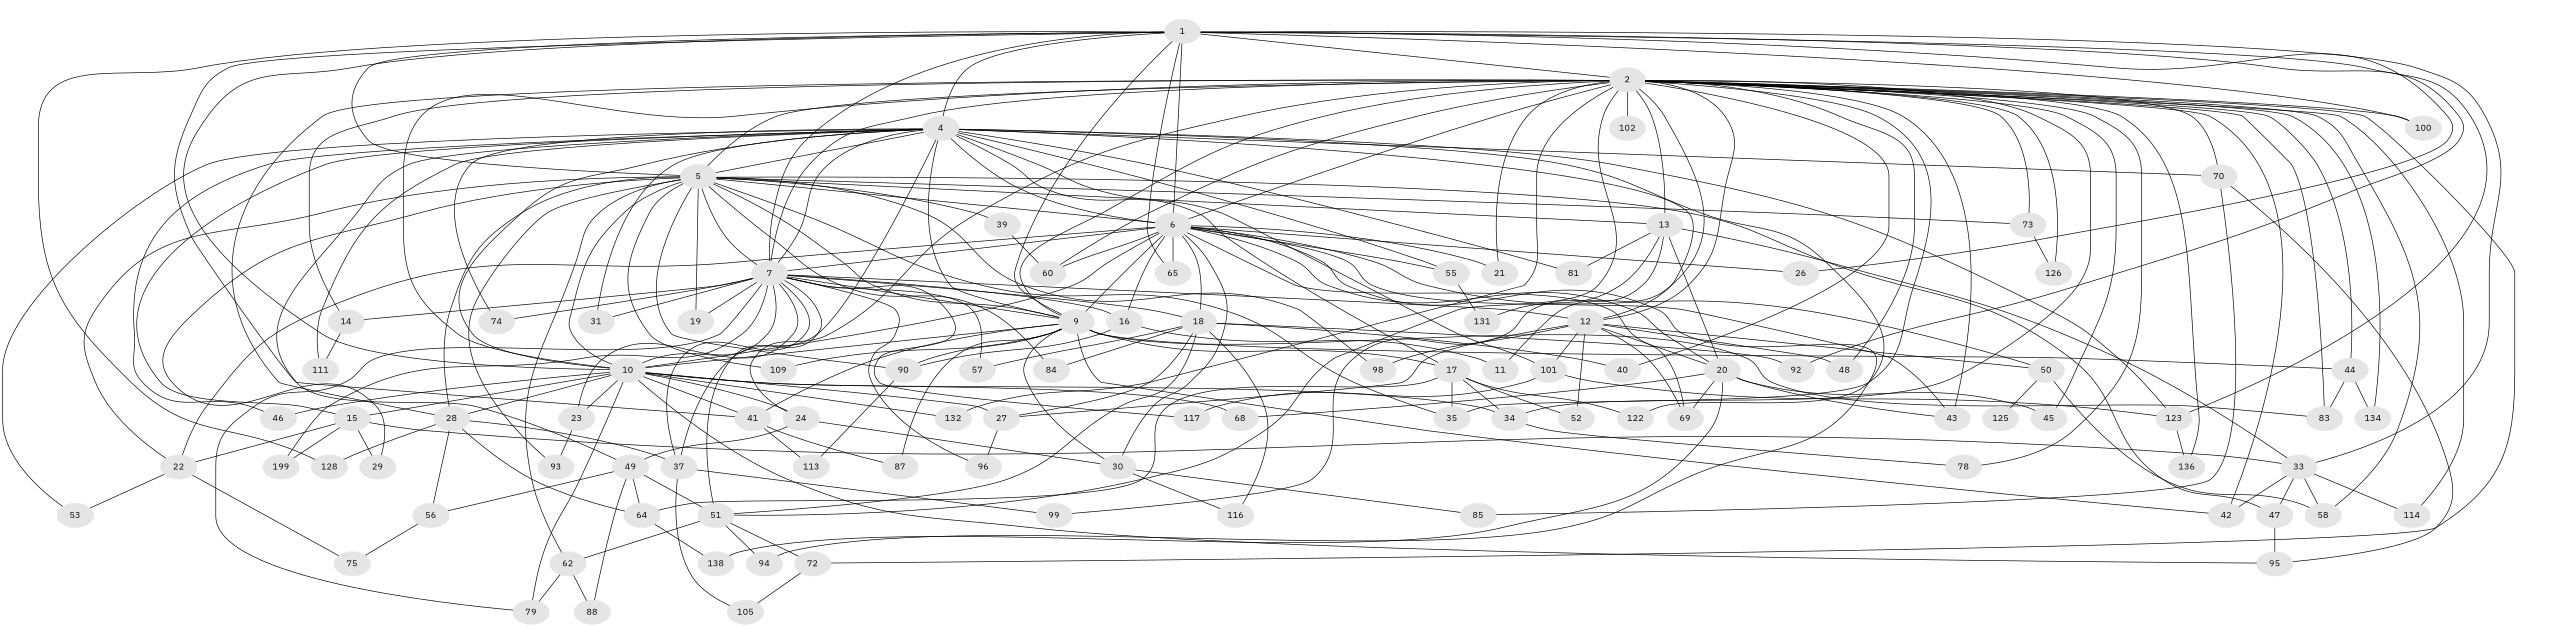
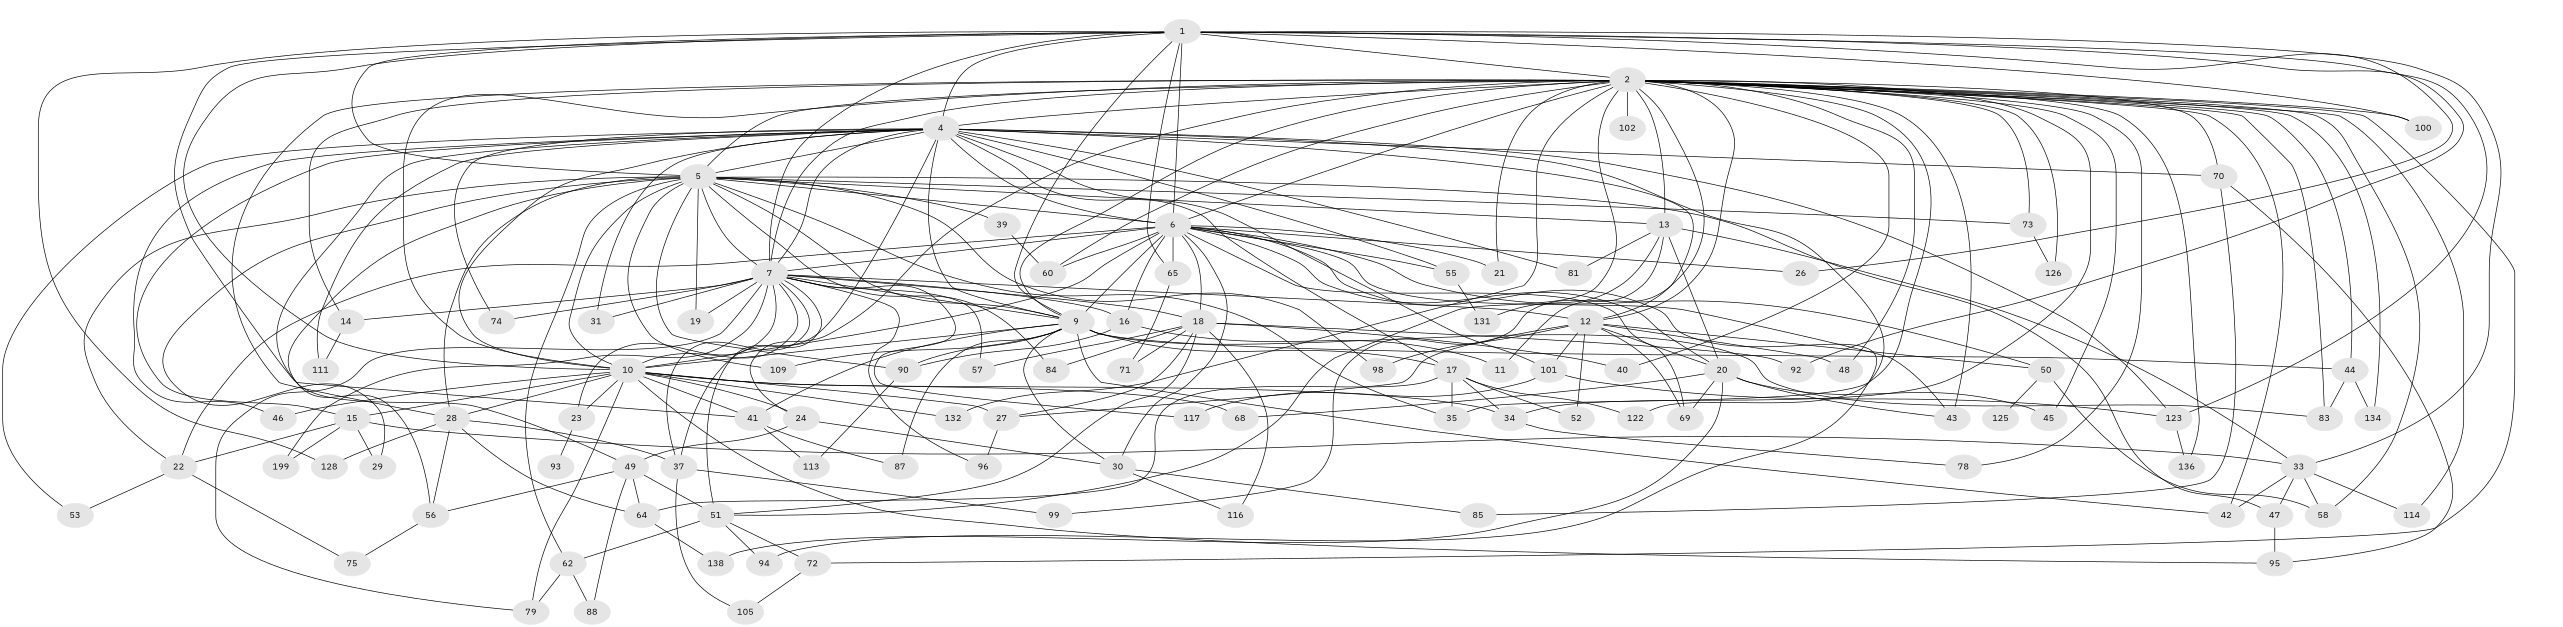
edge "2" -- "4": added
edge "5" -- "93": now "5" -- "56"
node "71": added
